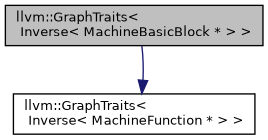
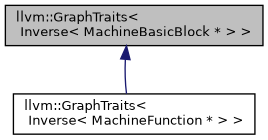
edge "llvm::GraphTraits< Inverse< MachineBasicBlock * > >" -> "llvm::GraphTraits< Inverse< MachineFunction * > >": reversed
